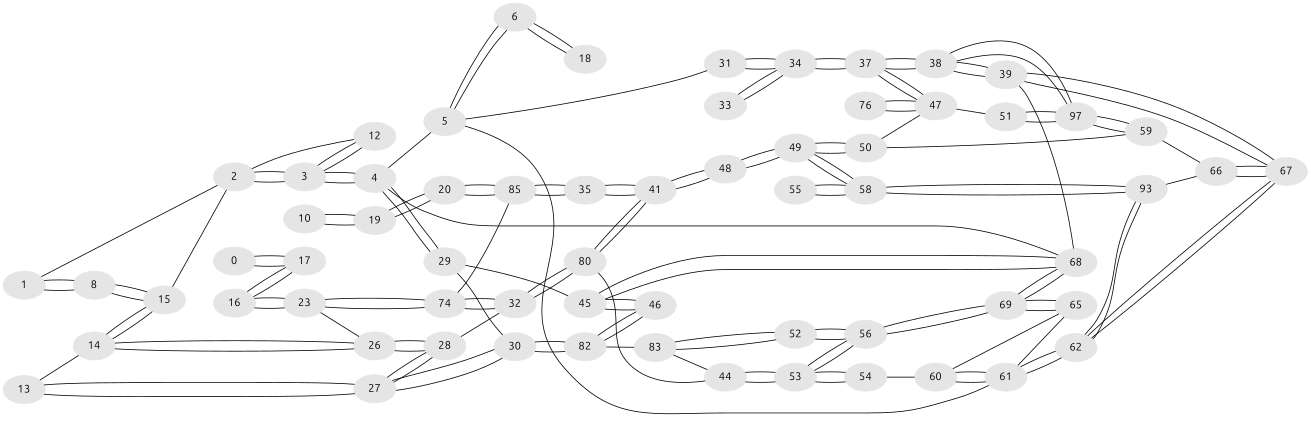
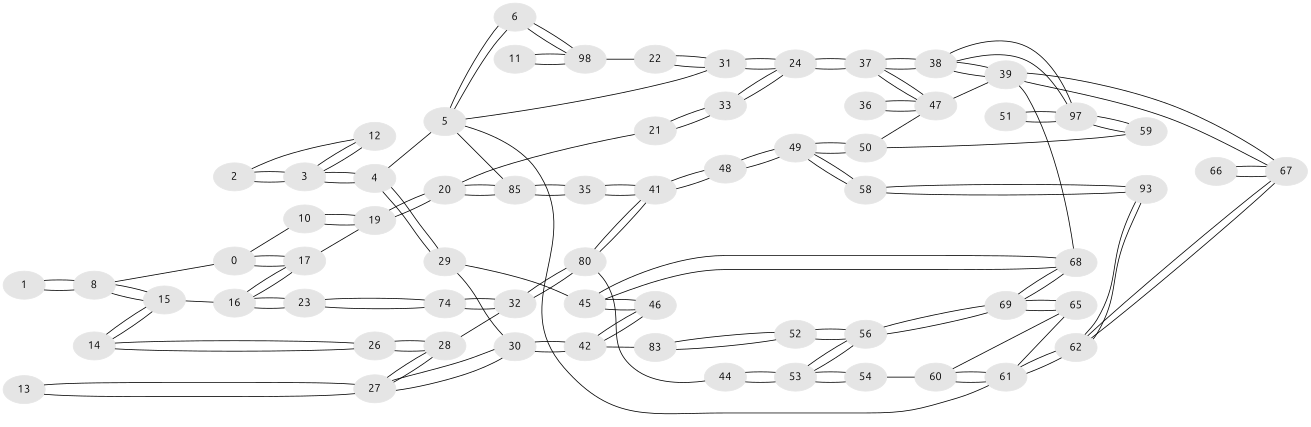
node "11": added
node "18": label "18" -> "98"
node "22": added
node "34": label "34" -> "24"
node "76": label "76" -> "36"
edge "47" -- "51": now "47" -- "39"
node "21": added
edge "59" -- "66": removed
edge "66" -- "93": removed
node "55": removed
edge "4" -- "68": removed
edge "2" -- "1": removed
edge "2" -- "15": now "16" -- "15"
edge "10" -- "0": added
edge "19" -- "17": added
edge "85" -- "74": now "85" -- "5"
edge "0" -- "8": added
edge "23" -- "26": removed
node "82": label "82" -> "42"
edge "83" -- "44": removed
edge "14" -- "13": removed
